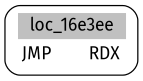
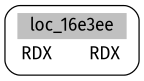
node "loc_16e3ee": text "JMP        RDX" -> "RDX        RDX"
